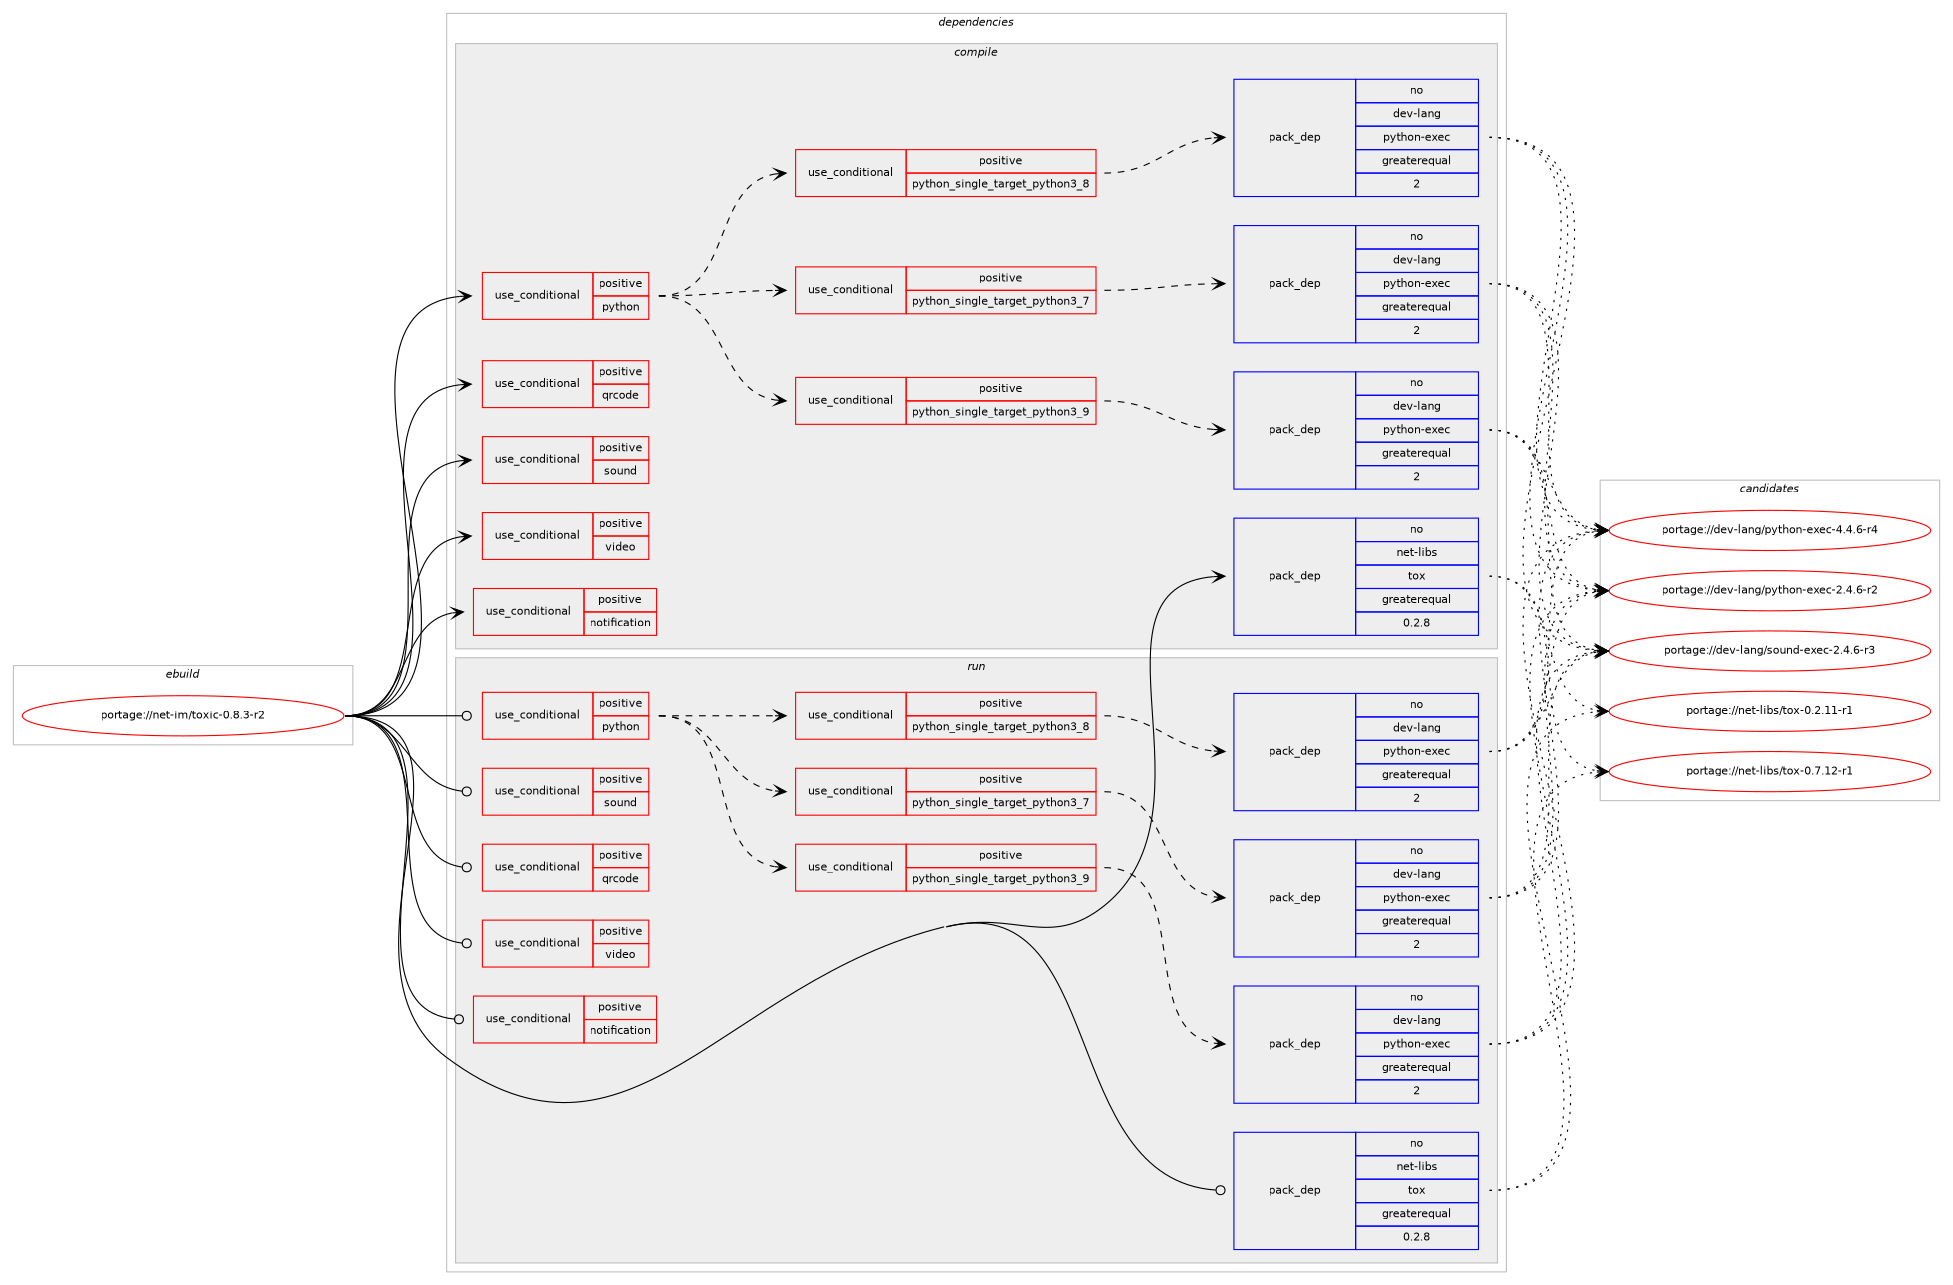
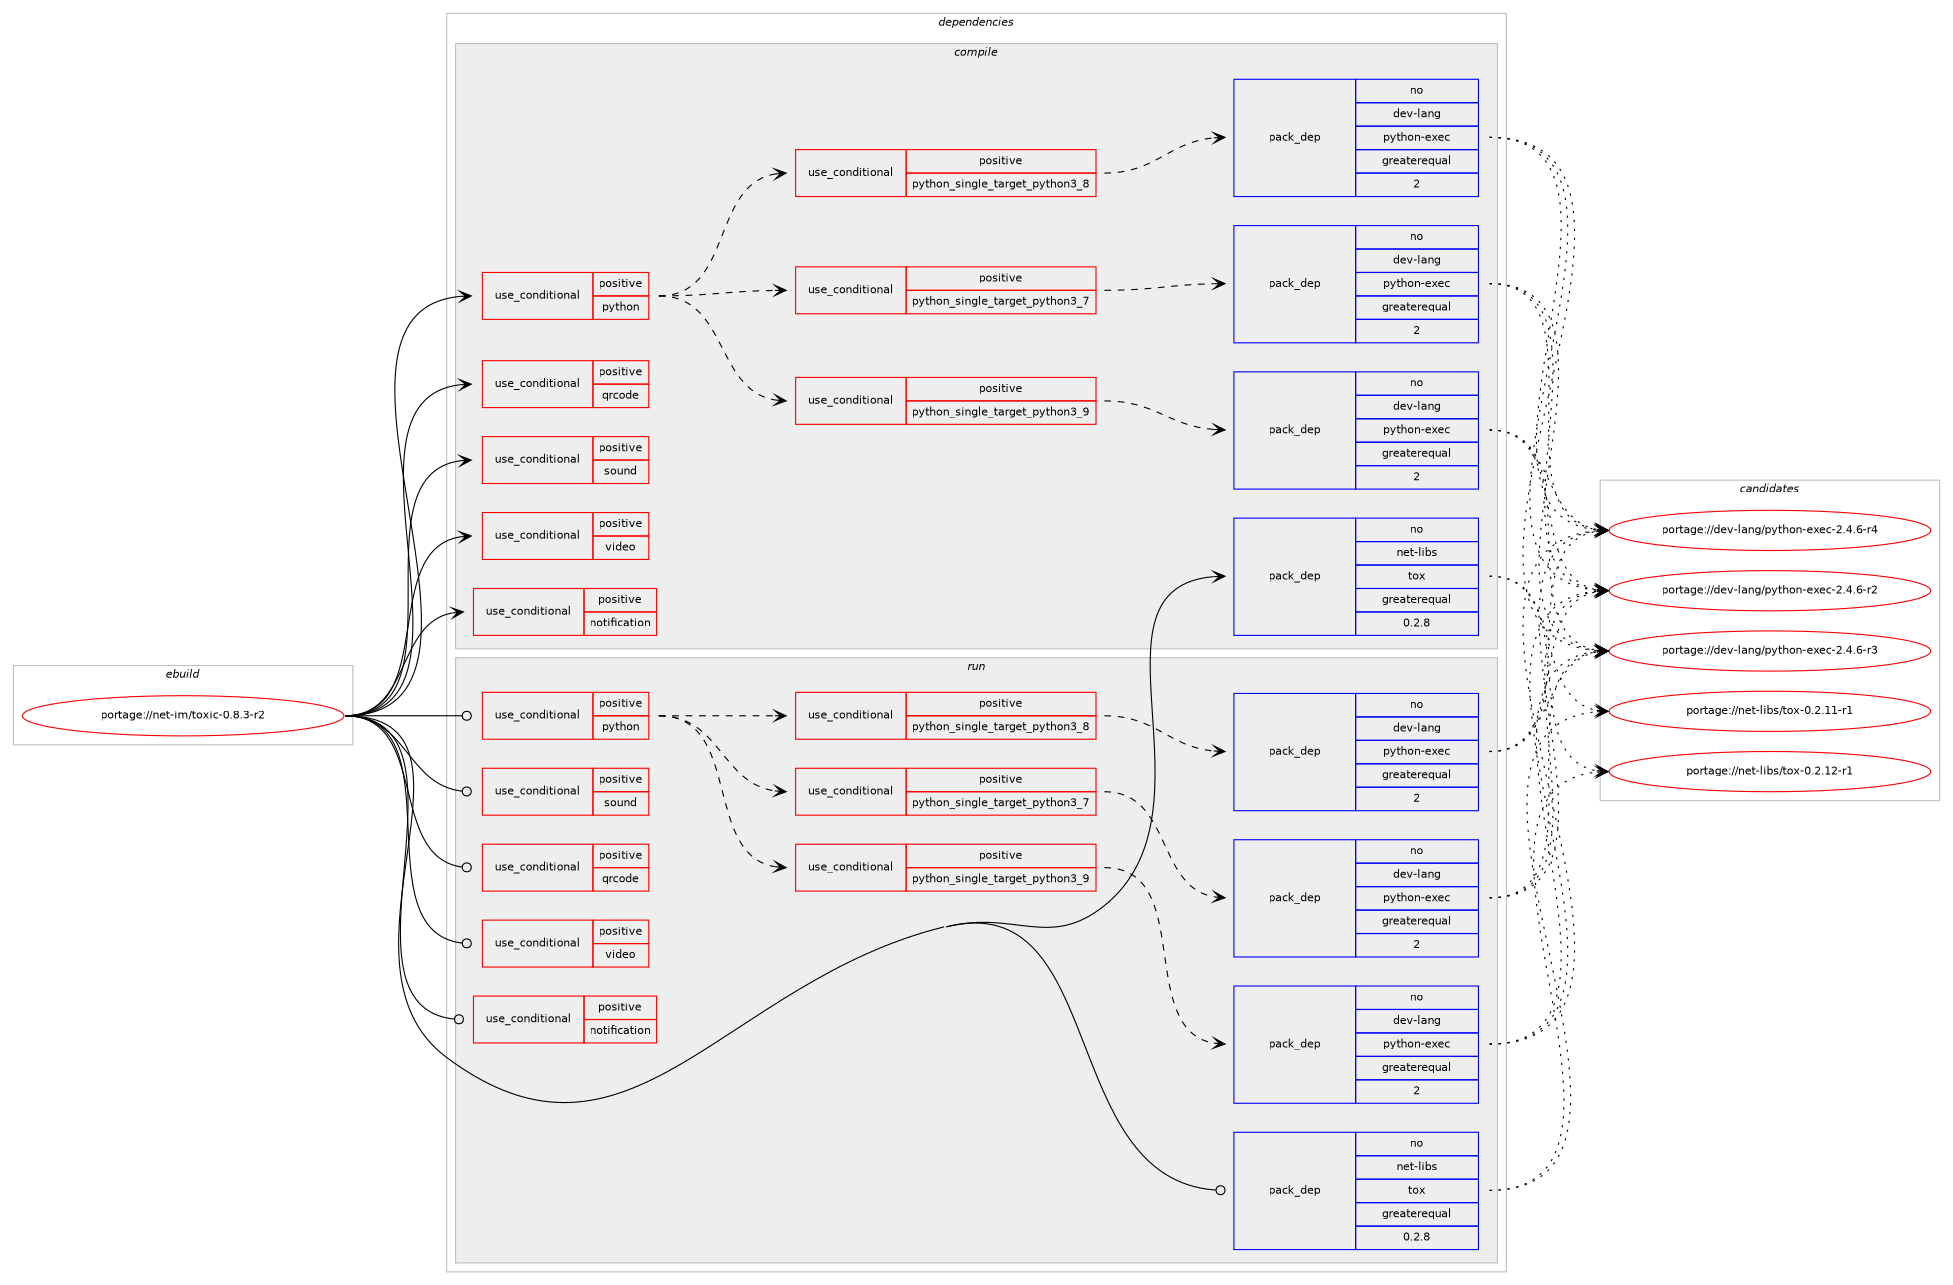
node "portage://dev-lang/python-exec-4.4.6-r4": label "portage://dev-lang/python-exec-4.4.6-r4" -> "portage://dev-lang/python-exec-2.4.6-r4"
node "portage://dev-lang/sound-exec-2.4.6-r3": label "portage://dev-lang/sound-exec-2.4.6-r3" -> "portage://dev-lang/python-exec-2.4.6-r3"
node "portage://net-libs/tox-0.7.12-r1": label "portage://net-libs/tox-0.7.12-r1" -> "portage://net-libs/tox-0.2.12-r1"
